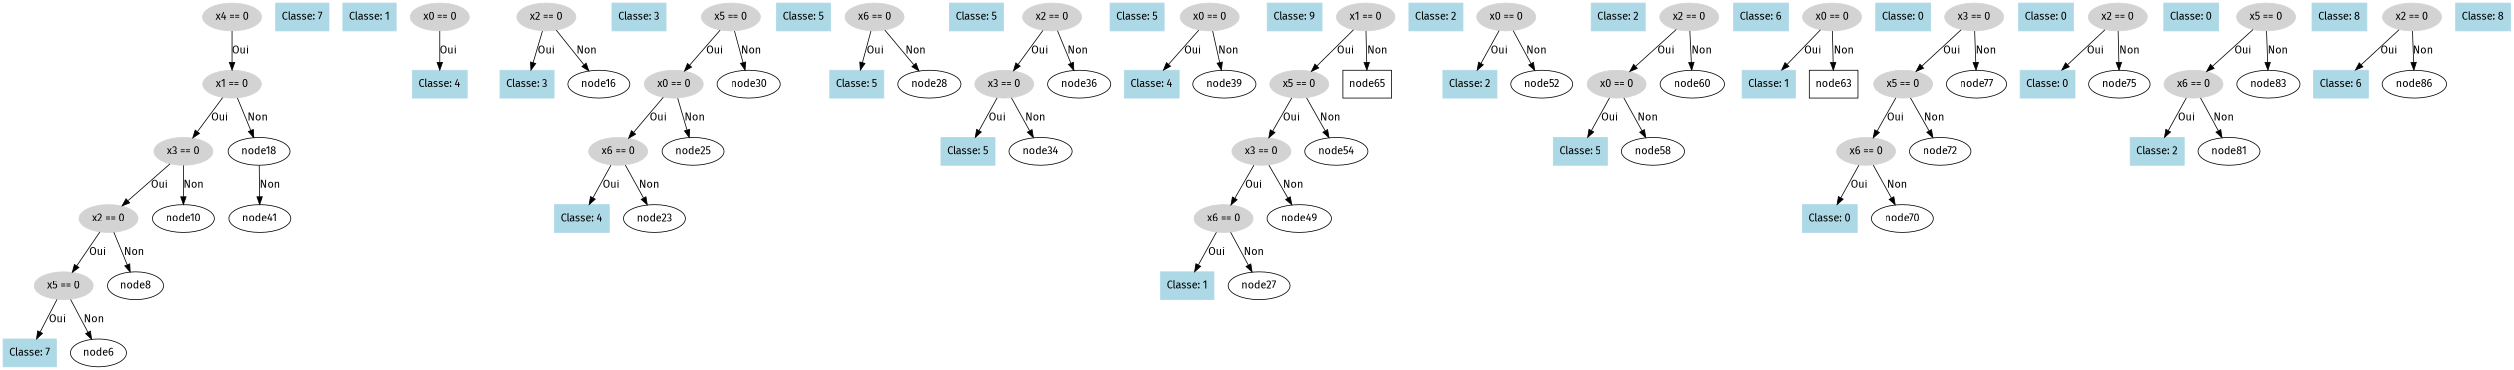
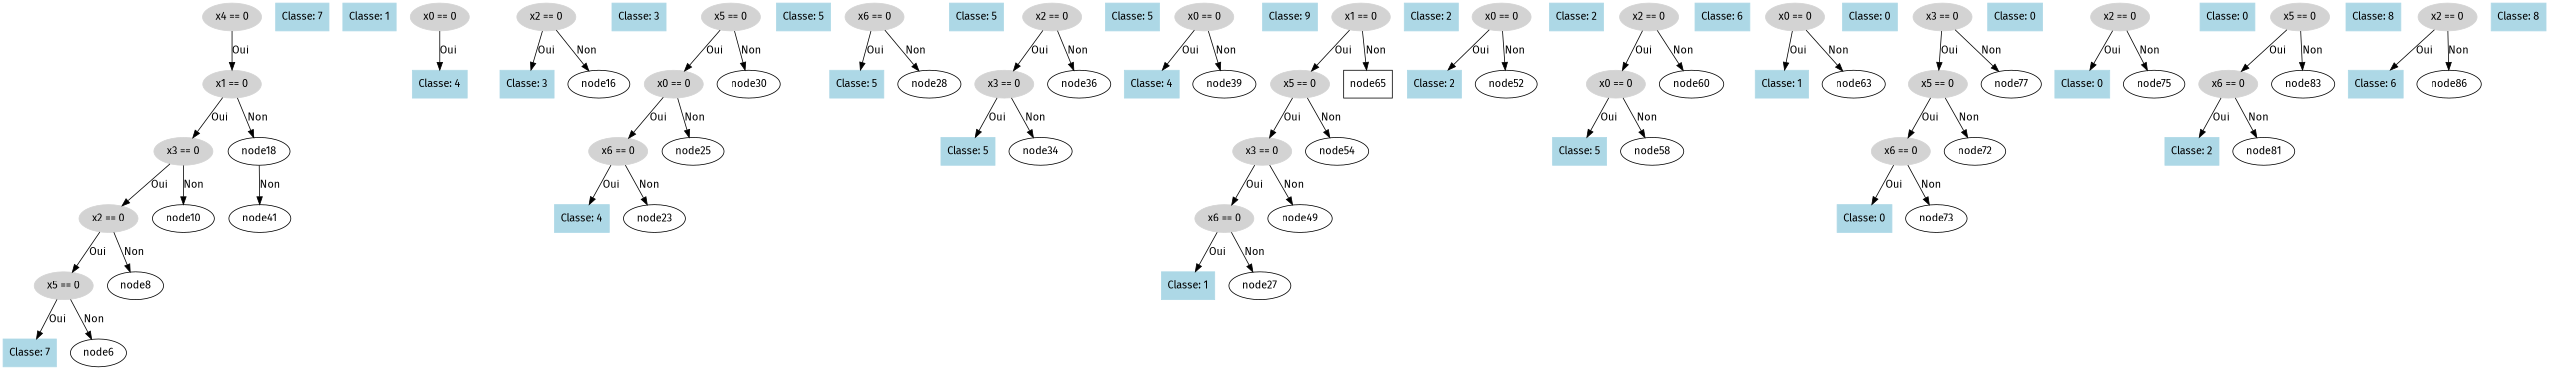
node "node63": shape box -> ellipse
node "node70": label "node70" -> "node73"
